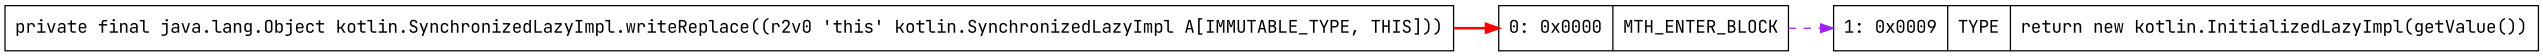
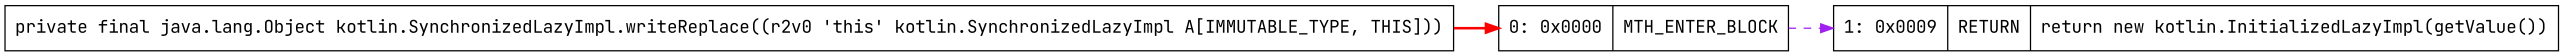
node "1: 0x0009": text "TYPE" -> "RETURN"
